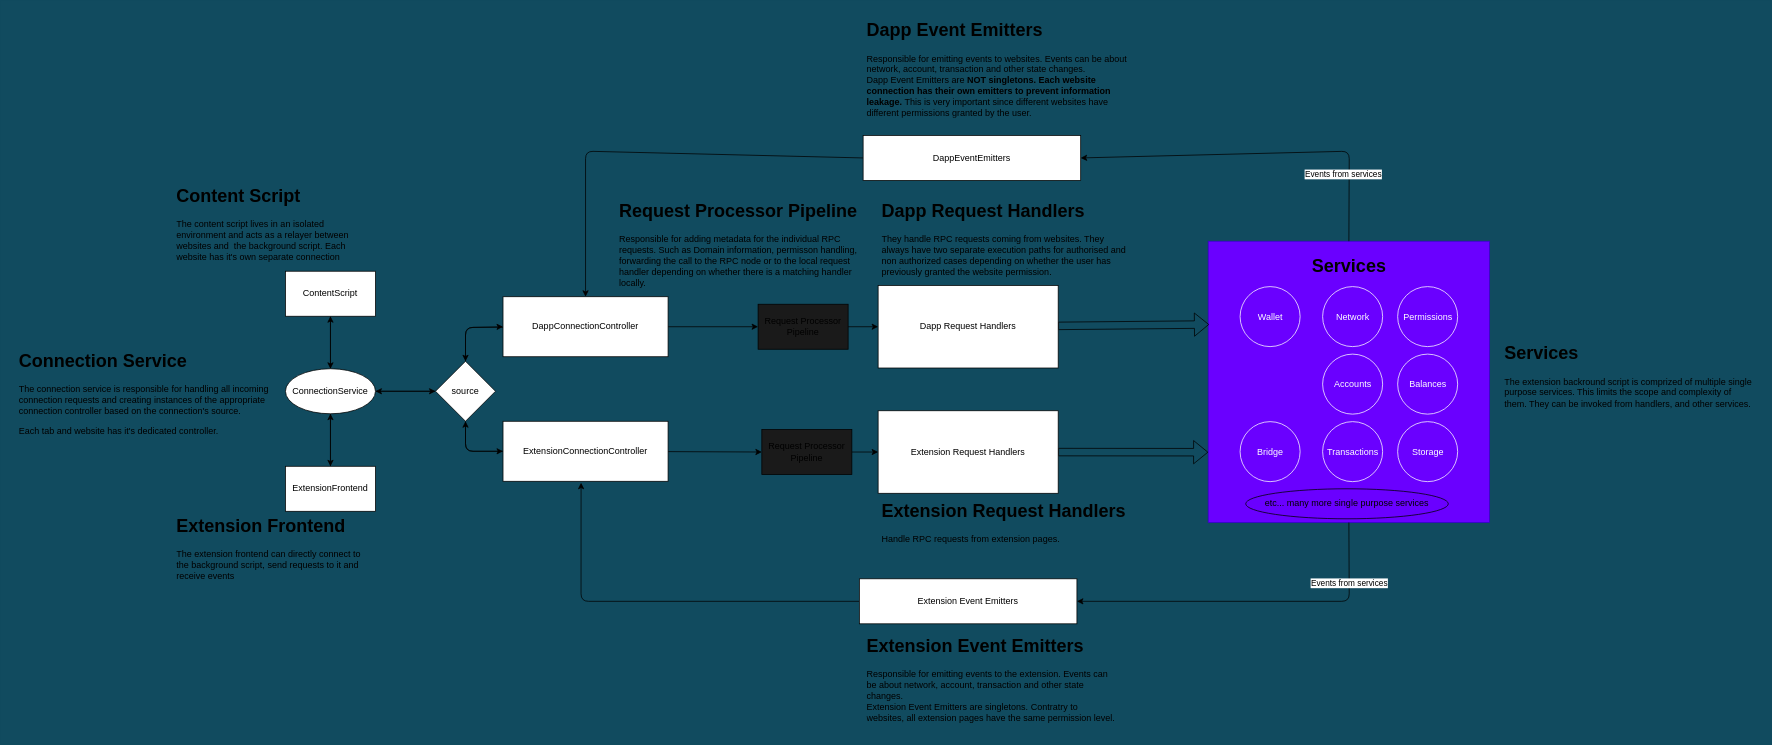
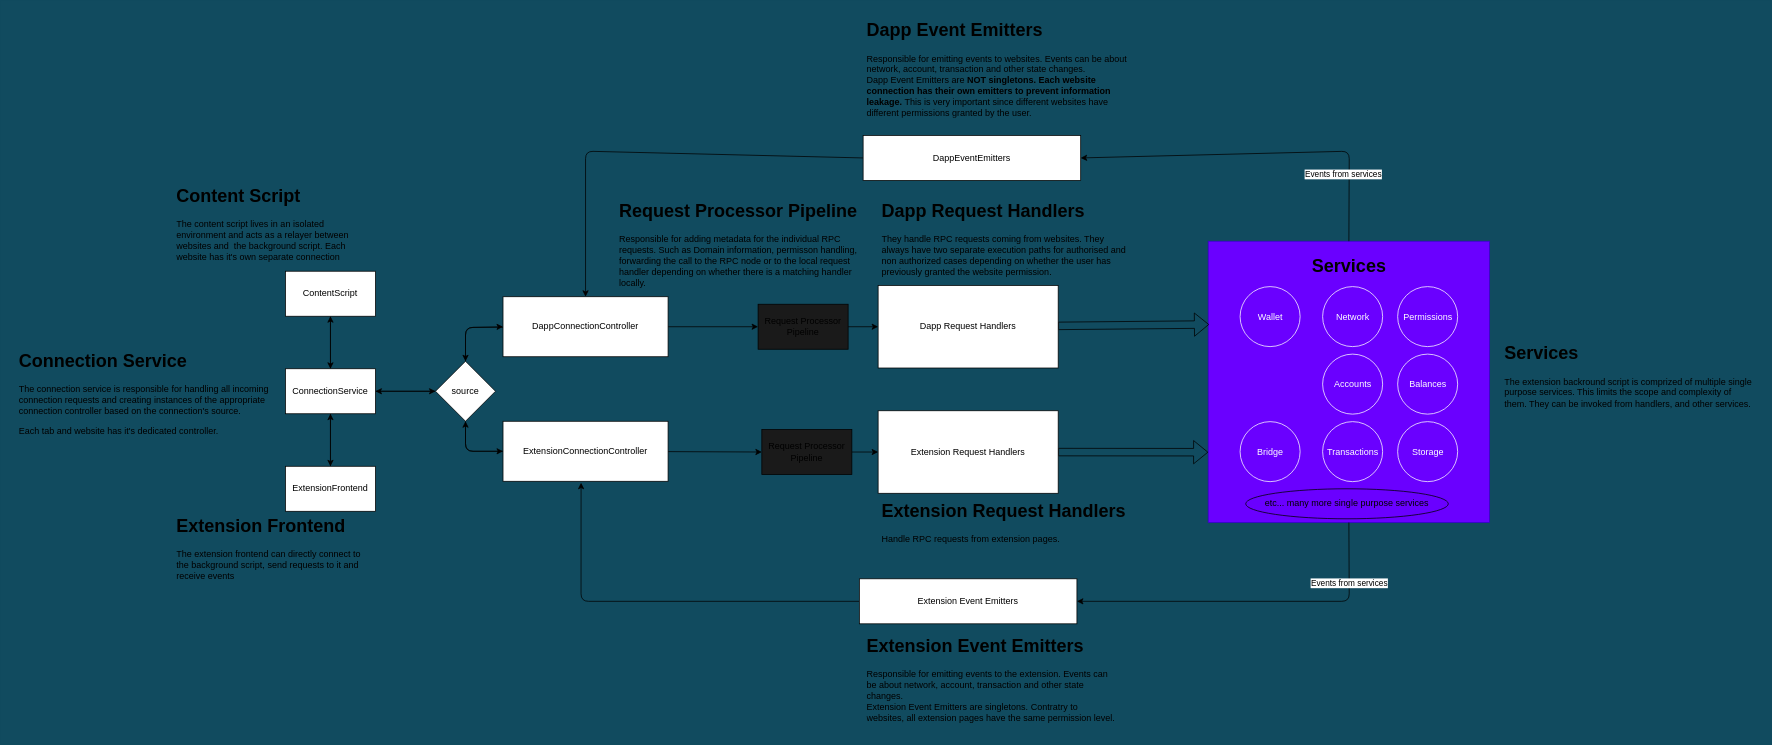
node "ConnectionService": shape ellipse -> rectangle
